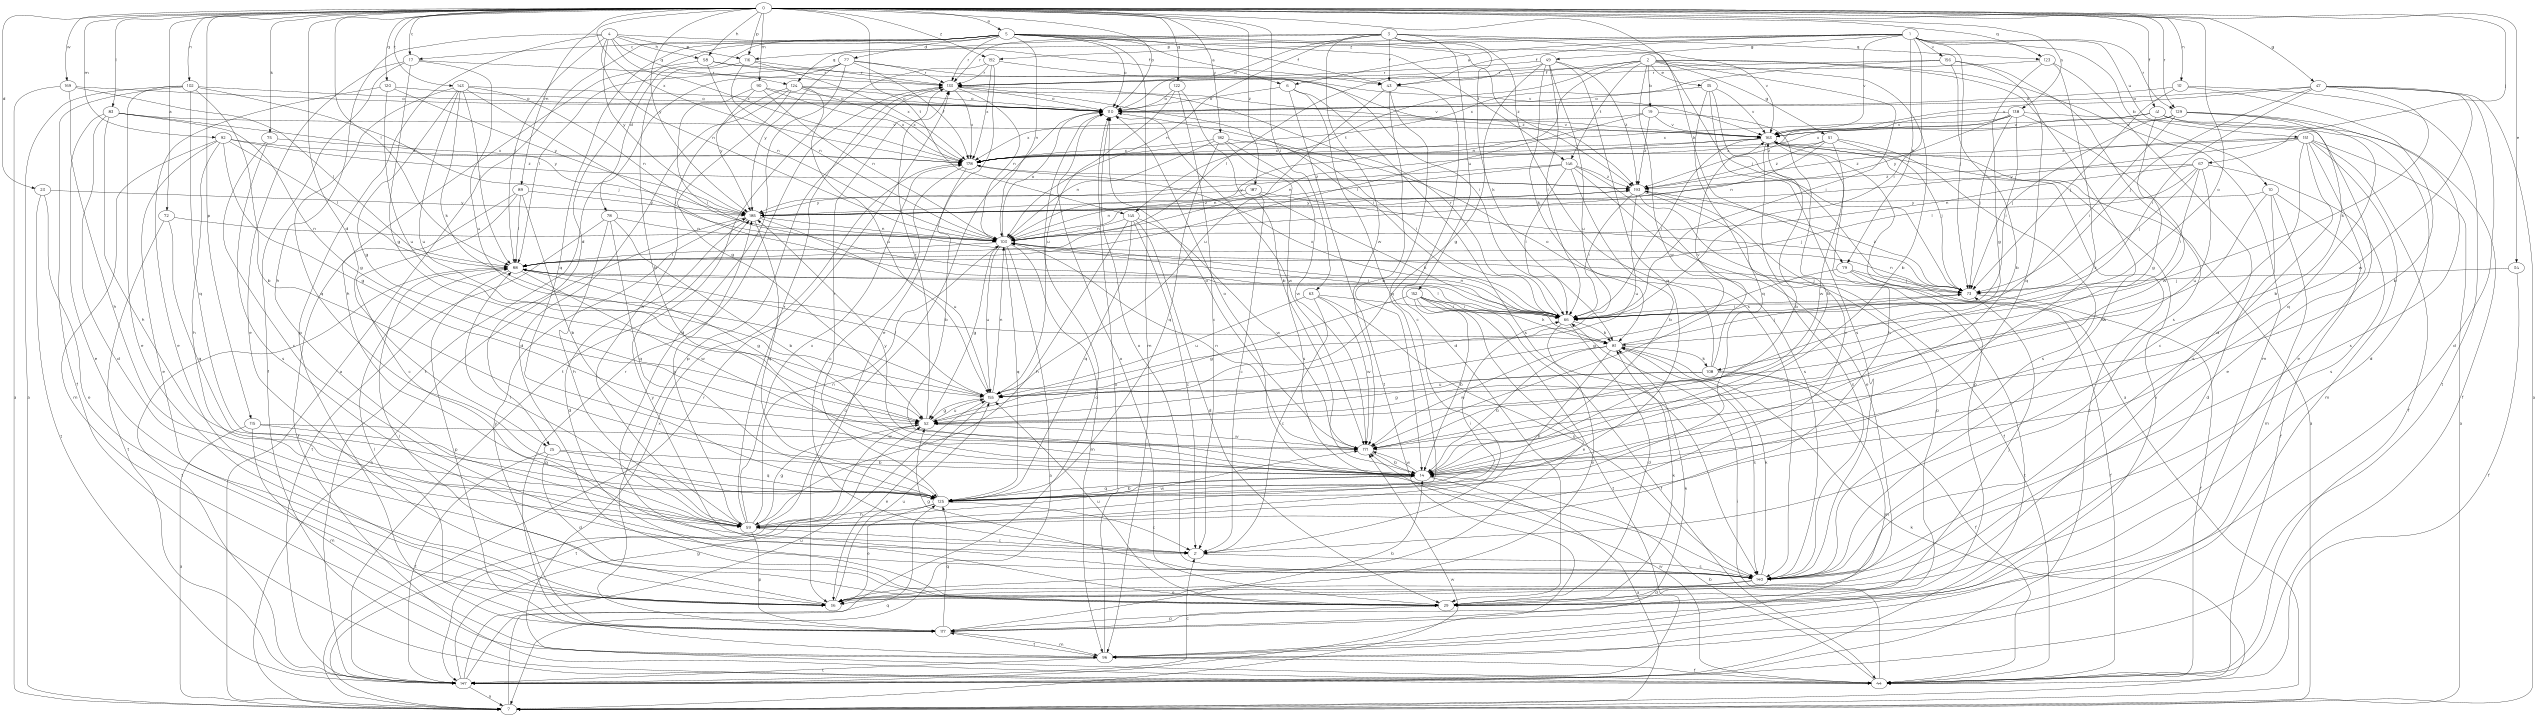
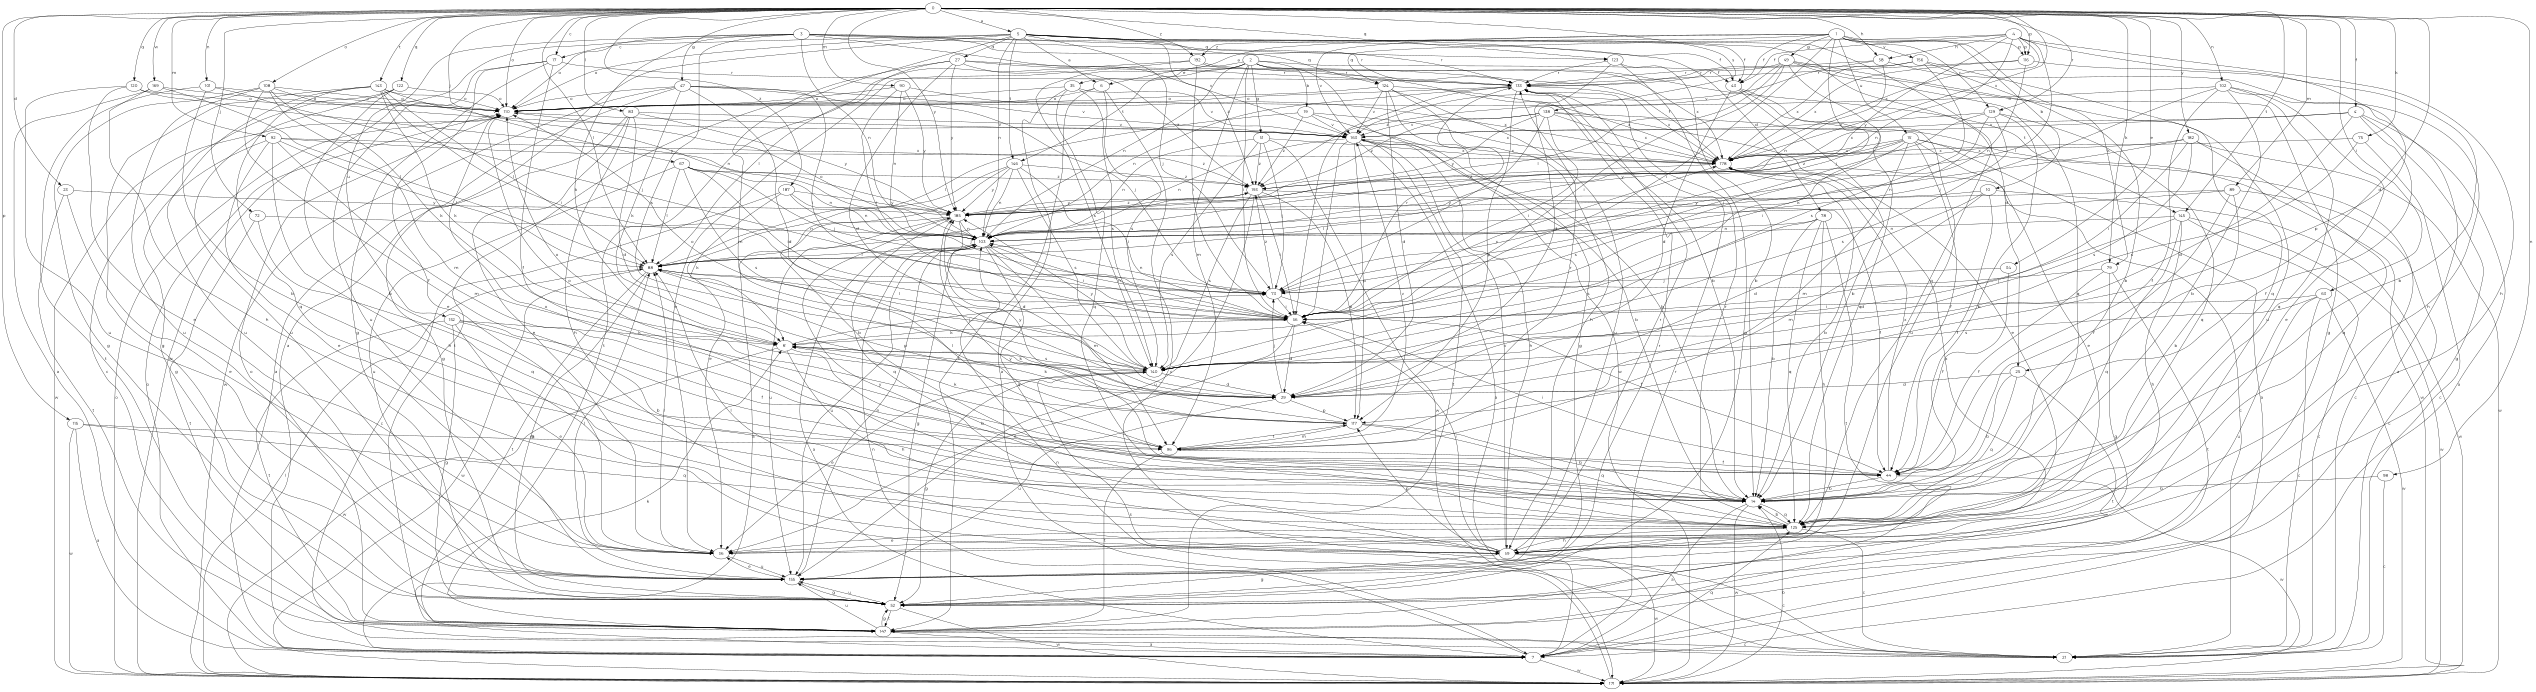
edge "0" -> "72": label "a" -> "j"
edge "123" -> "14": label "z" -> "b"
edge "152" -> "66": removed, label "i"
edge "78" -> "140": added, label "s"
edge "81" -> "108": reversed
edge "59" -> "103": now "7" -> "103"
node "98": added
edge "41" -> "7": added, label "a"
edge "171" -> "88": added, label "l"
